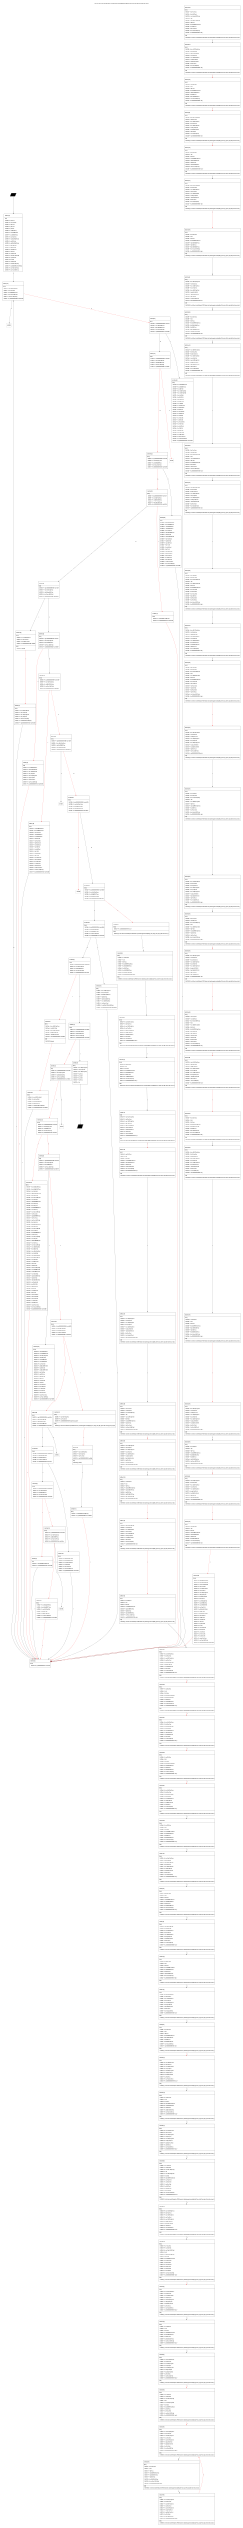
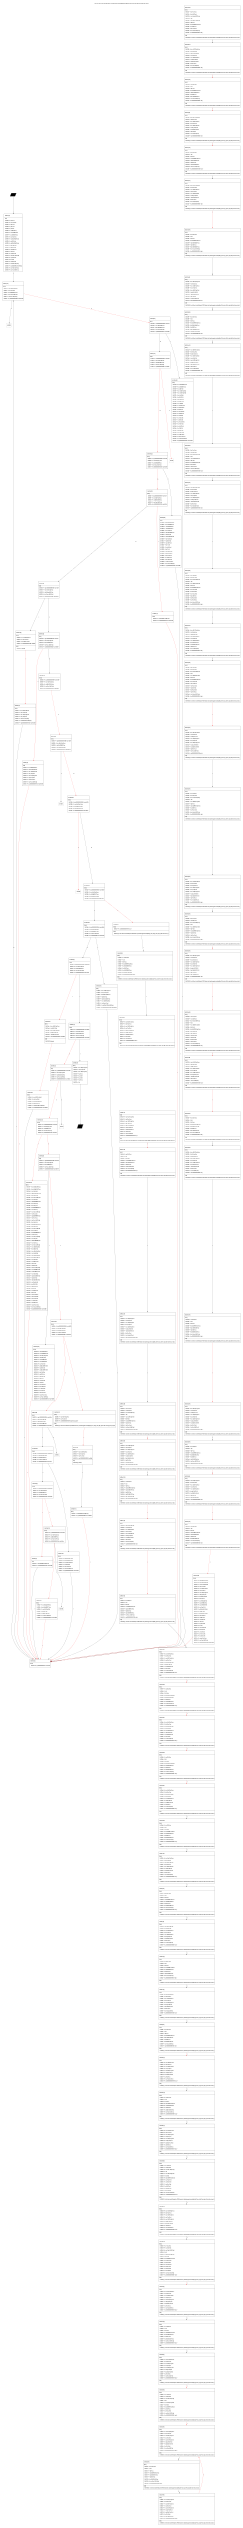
node "0x401c01 [83]": removed
node "0x401ca9 [40]": removed
